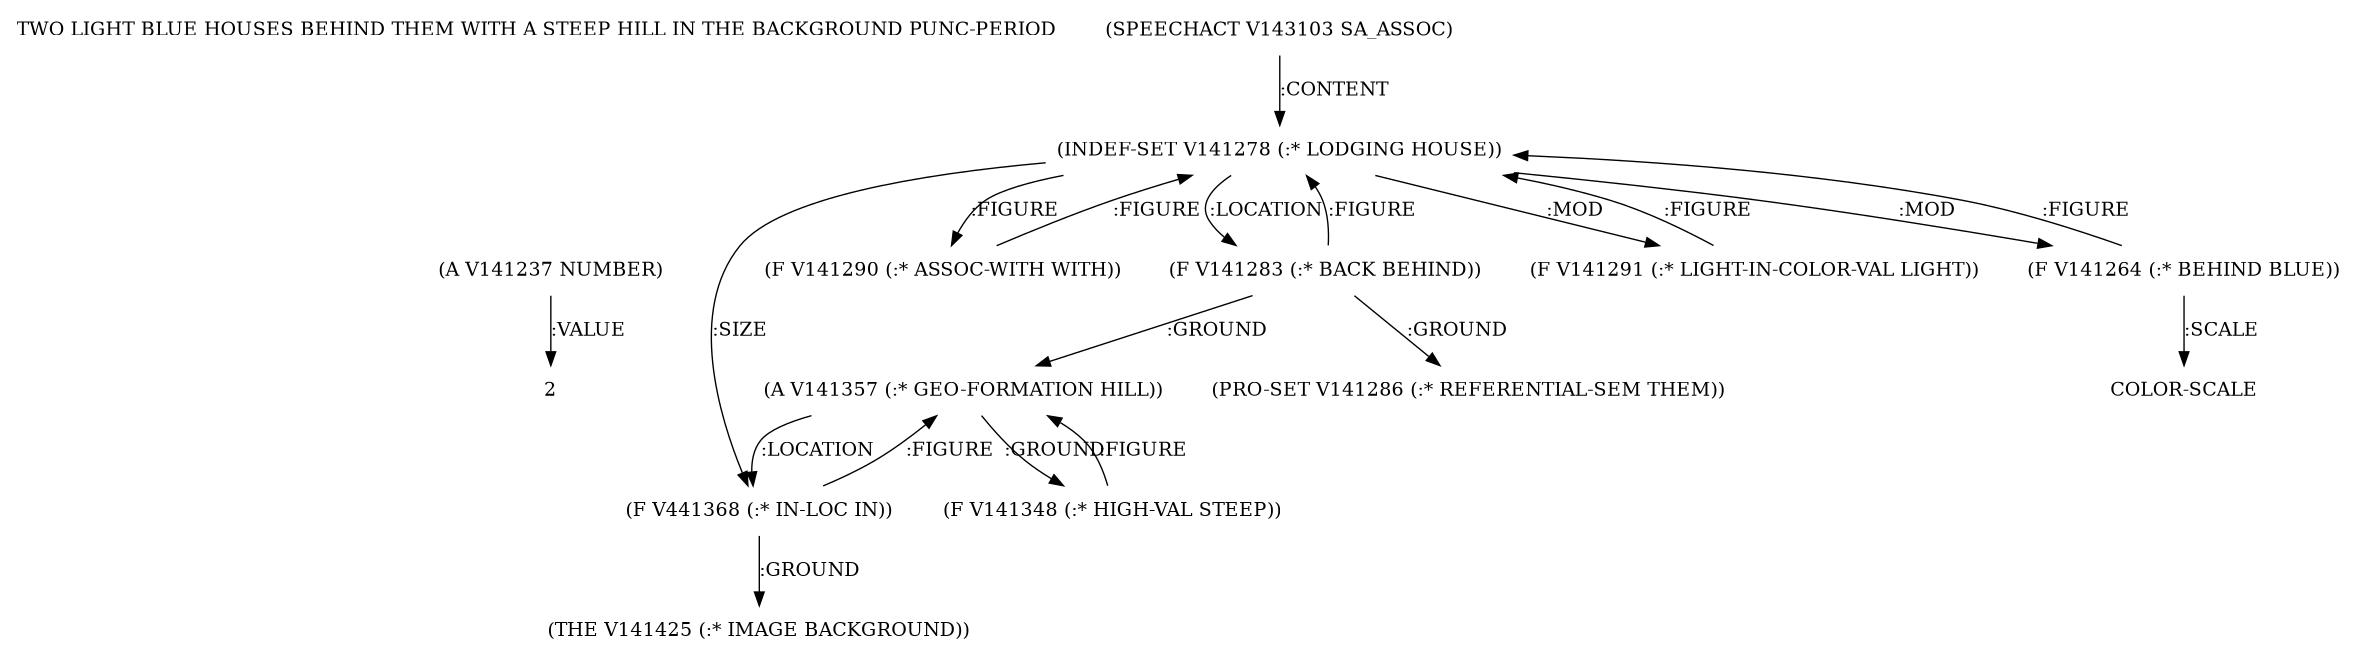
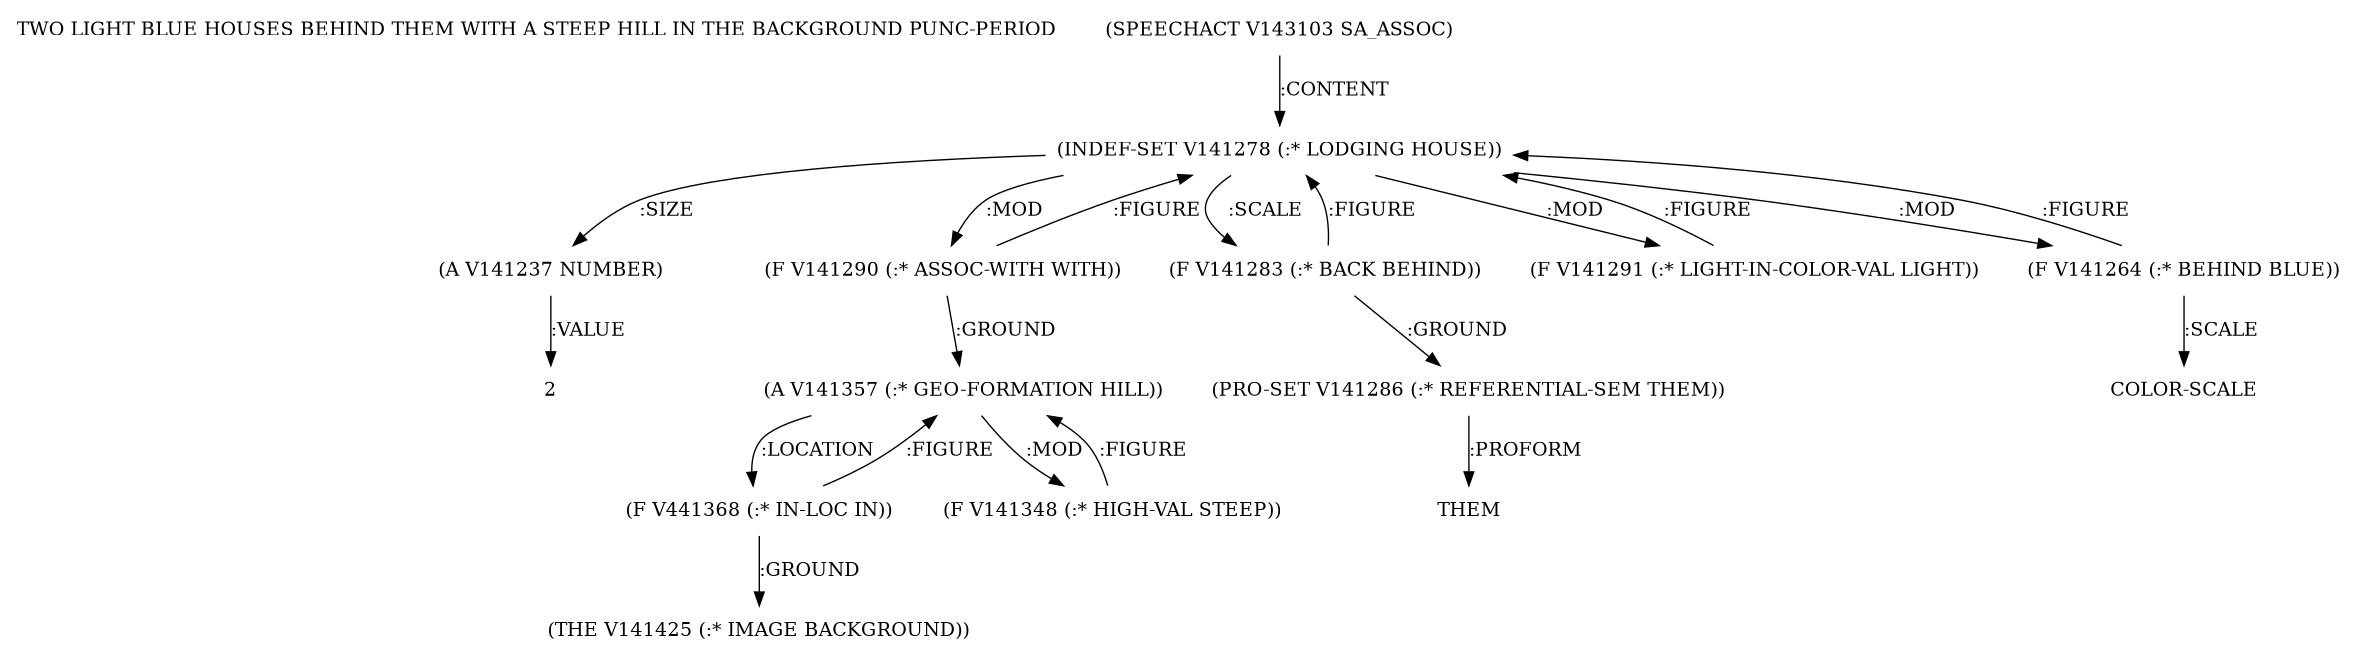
edge "(INDEF-SET V141278 (:* LODGING HOUSE))" -> "(F V141290 (:* ASSOC-WITH WITH))": label ":FIGURE" -> ":MOD"
edge "(INDEF-SET V141278 (:* LODGING HOUSE))" -> "(F V141283 (:* BACK BEHIND))": label ":LOCATION" -> ":SCALE"
edge "(INDEF-SET V141278 (:* LODGING HOUSE))" -> "(F V441368 (:* IN-LOC IN))": now "(INDEF-SET V141278 (:* LODGING HOUSE))" -> "(A V141237 NUMBER)"
edge "(F V141283 (:* BACK BEHIND))" -> "(A V141357 (:* GEO-FORMATION HILL))": now "(F V141290 (:* ASSOC-WITH WITH))" -> "(A V141357 (:* GEO-FORMATION HILL))"
edge "(A V141357 (:* GEO-FORMATION HILL))" -> "(F V141348 (:* HIGH-VAL STEEP))": label ":GROUND" -> ":MOD"
node "THEM": added
